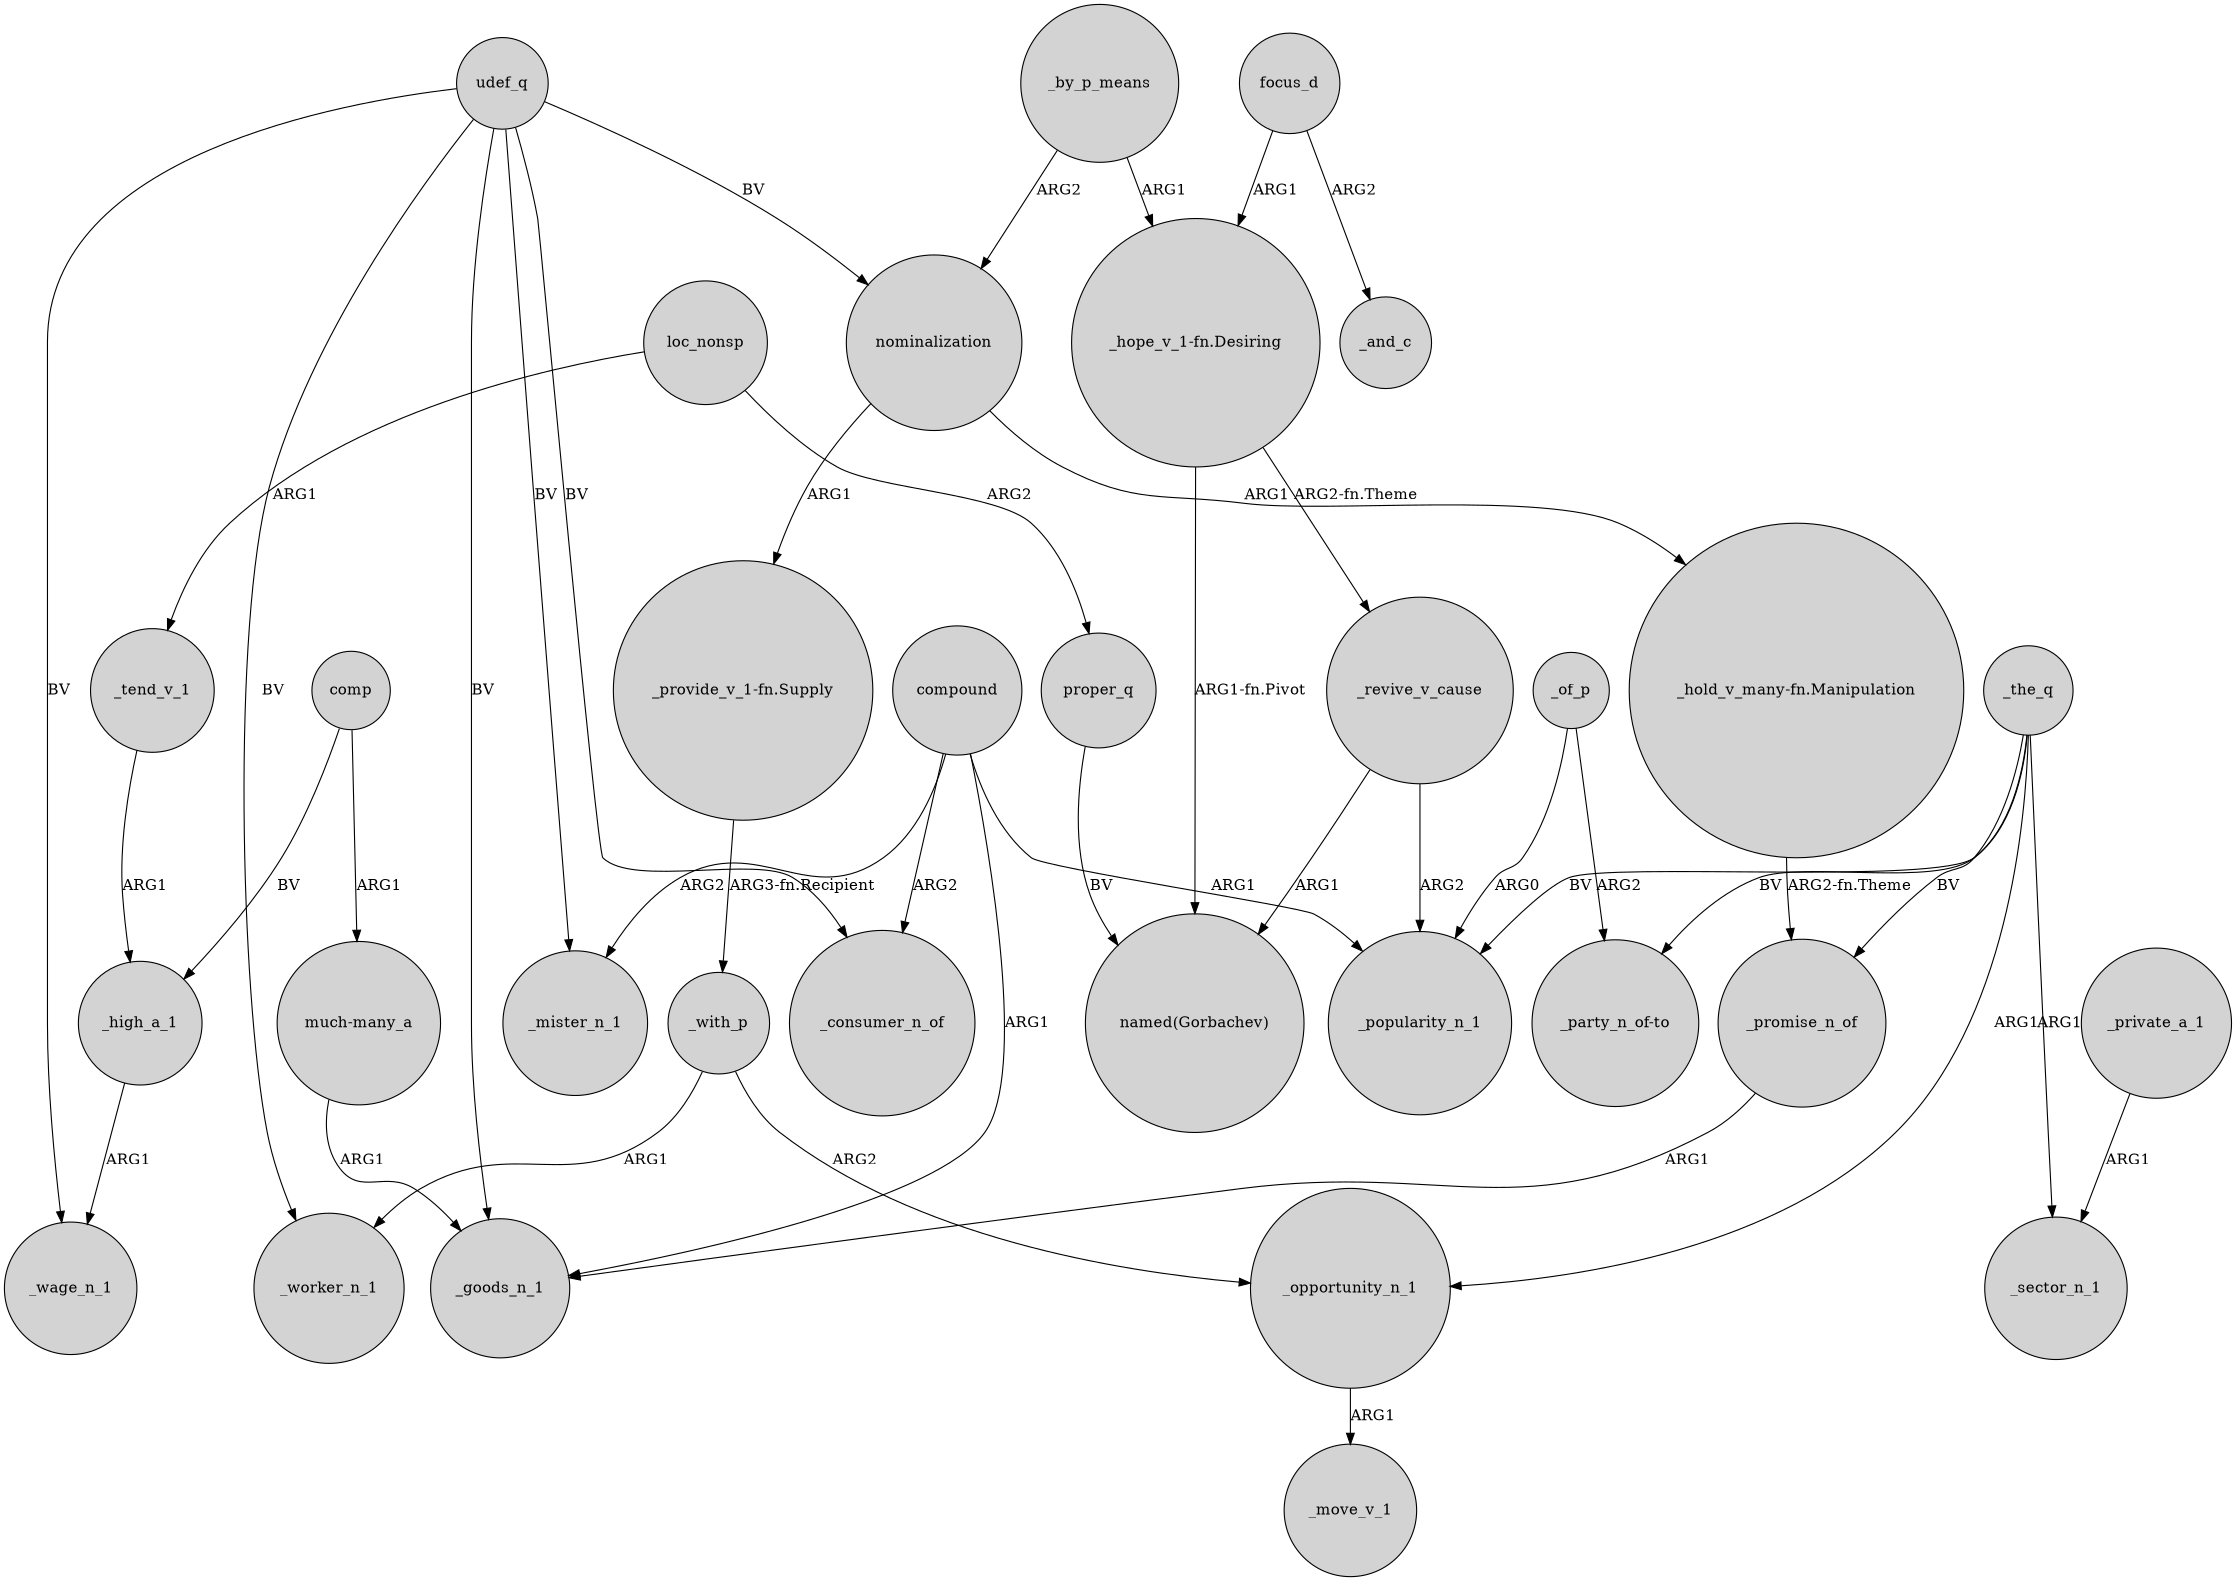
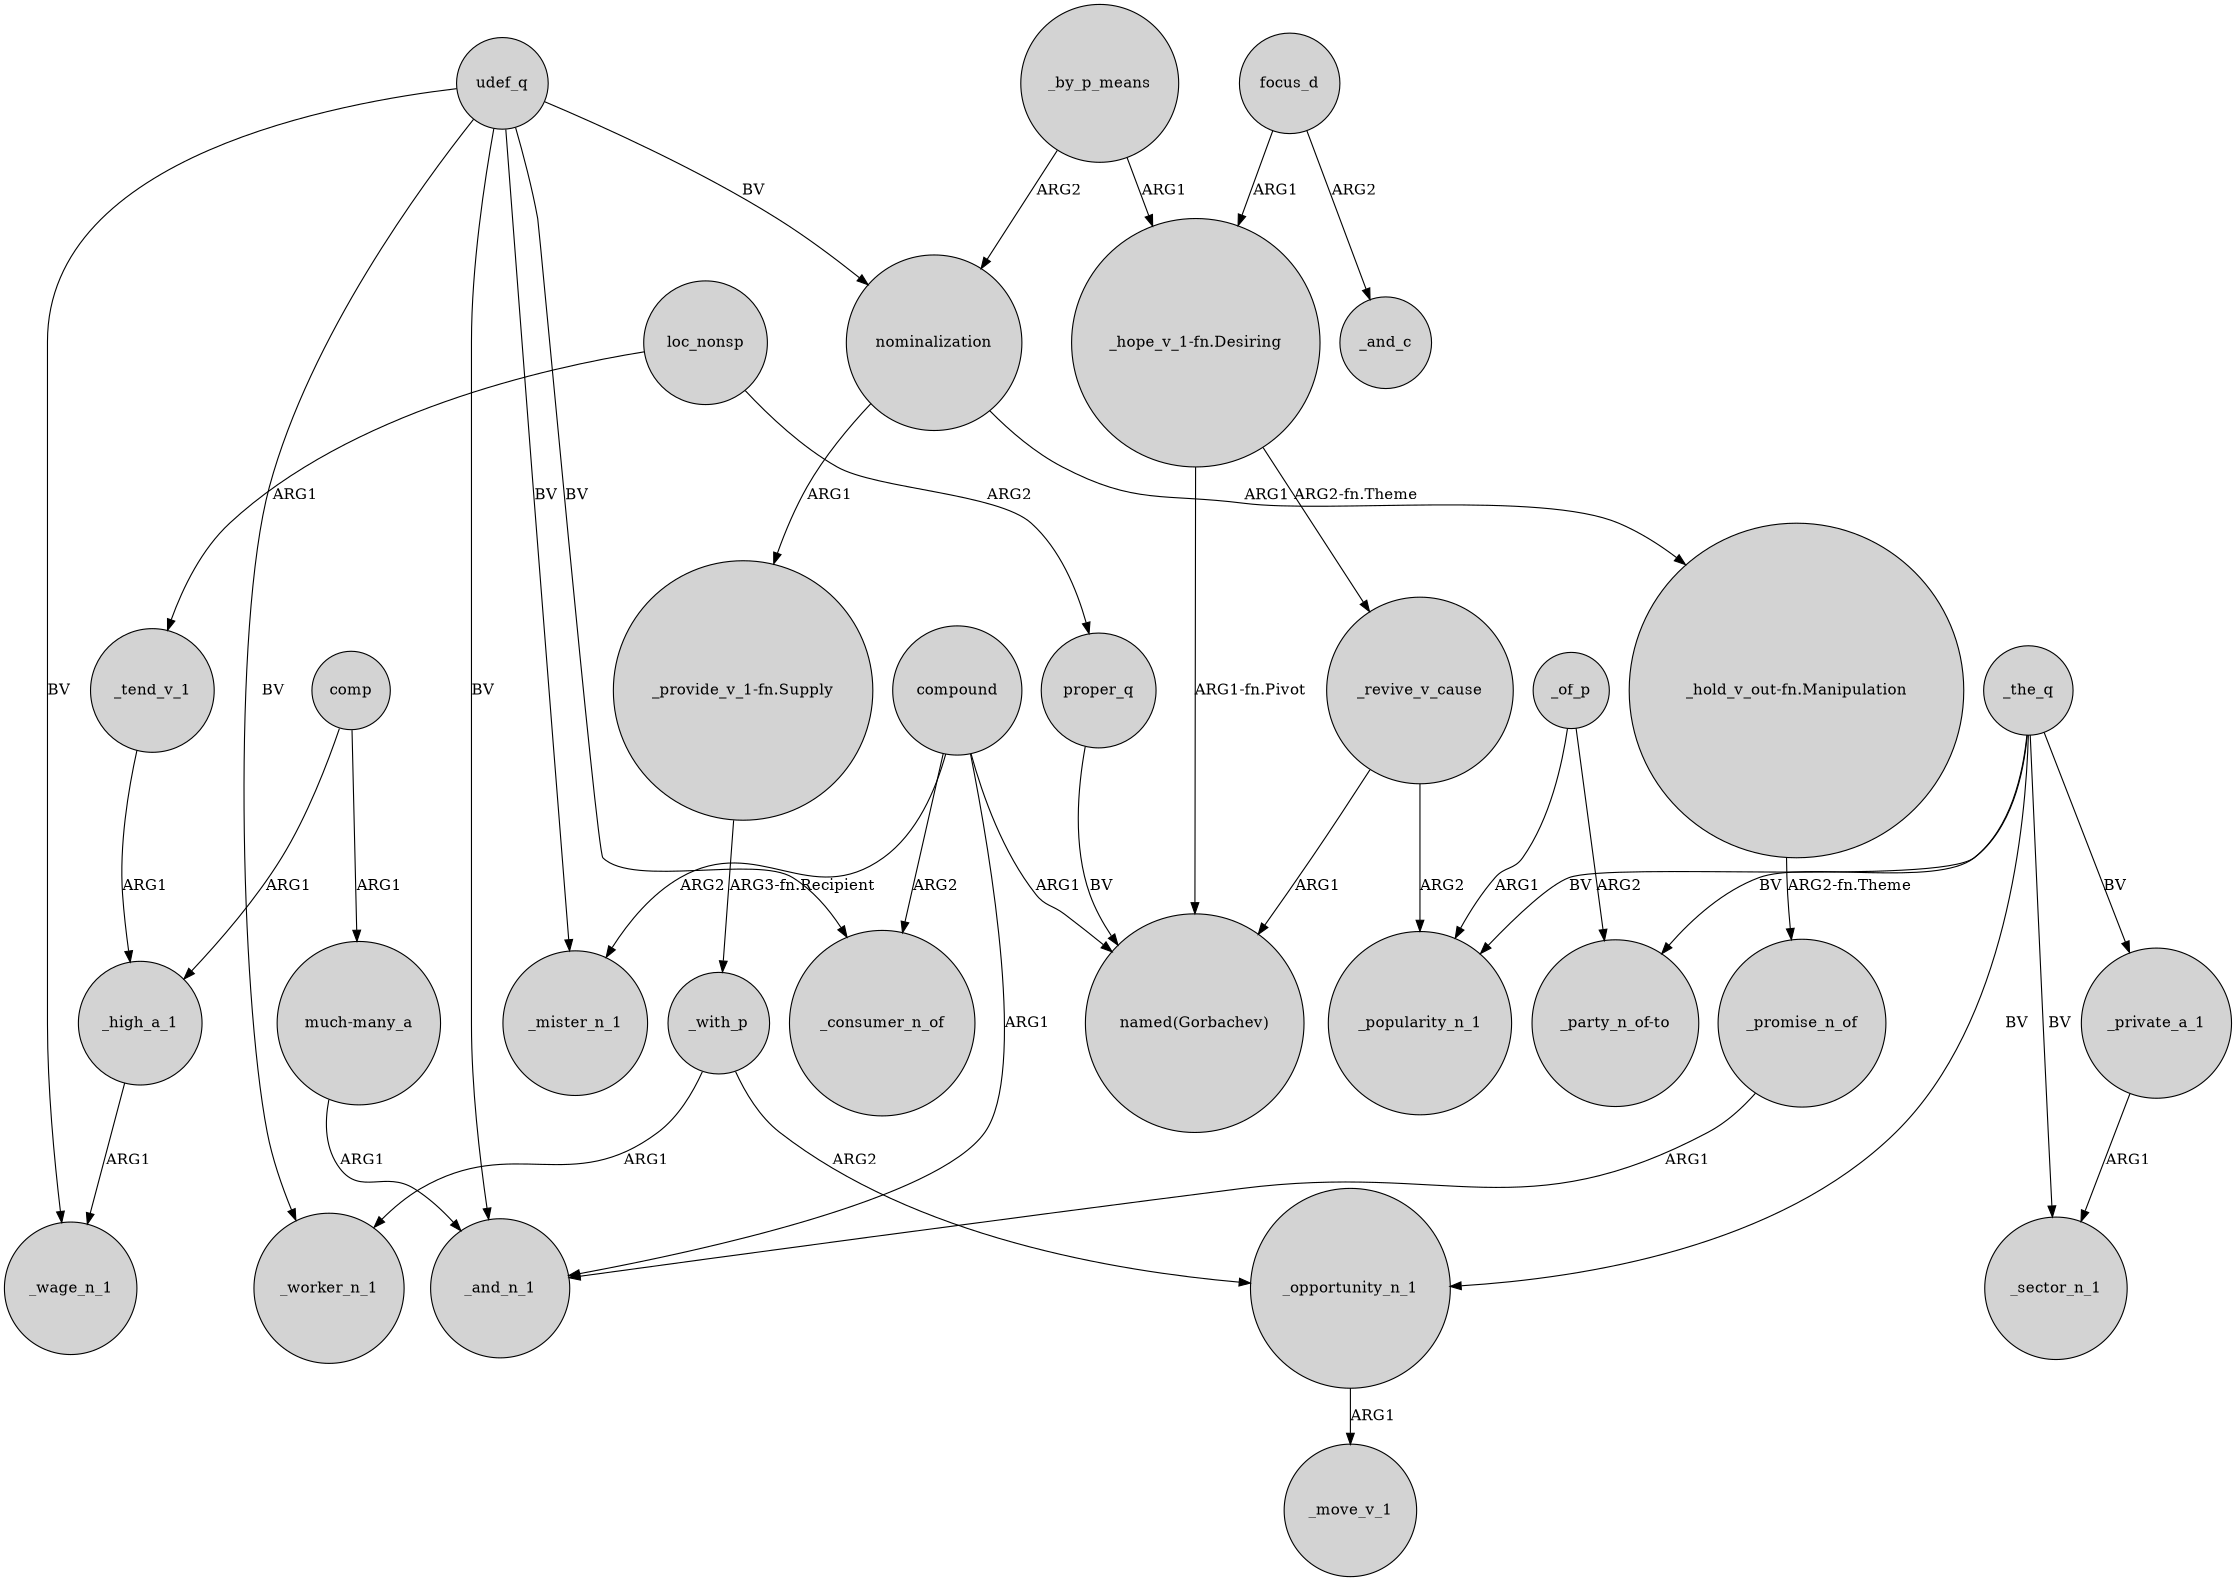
node "_hold_v_many-fn.Manipulation": label "_hold_v_many-fn.Manipulation" -> "_hold_v_out-fn.Manipulation"
edge "_the_q" -> "_promise_n_of": now "_the_q" -> "_private_a_1"
edge "compound" -> "_popularity_n_1": now "compound" -> "named(Gorbachev)"
edge "comp" -> "_high_a_1": label "BV" -> "ARG1"
edge "_of_p" -> "_popularity_n_1": label "ARG0" -> "ARG1"
edge "_the_q" -> "_opportunity_n_1": label "ARG1" -> "BV"
edge "_the_q" -> "_sector_n_1": label "ARG1" -> "BV"
node "_goods_n_1": label "_goods_n_1" -> "_and_n_1"
